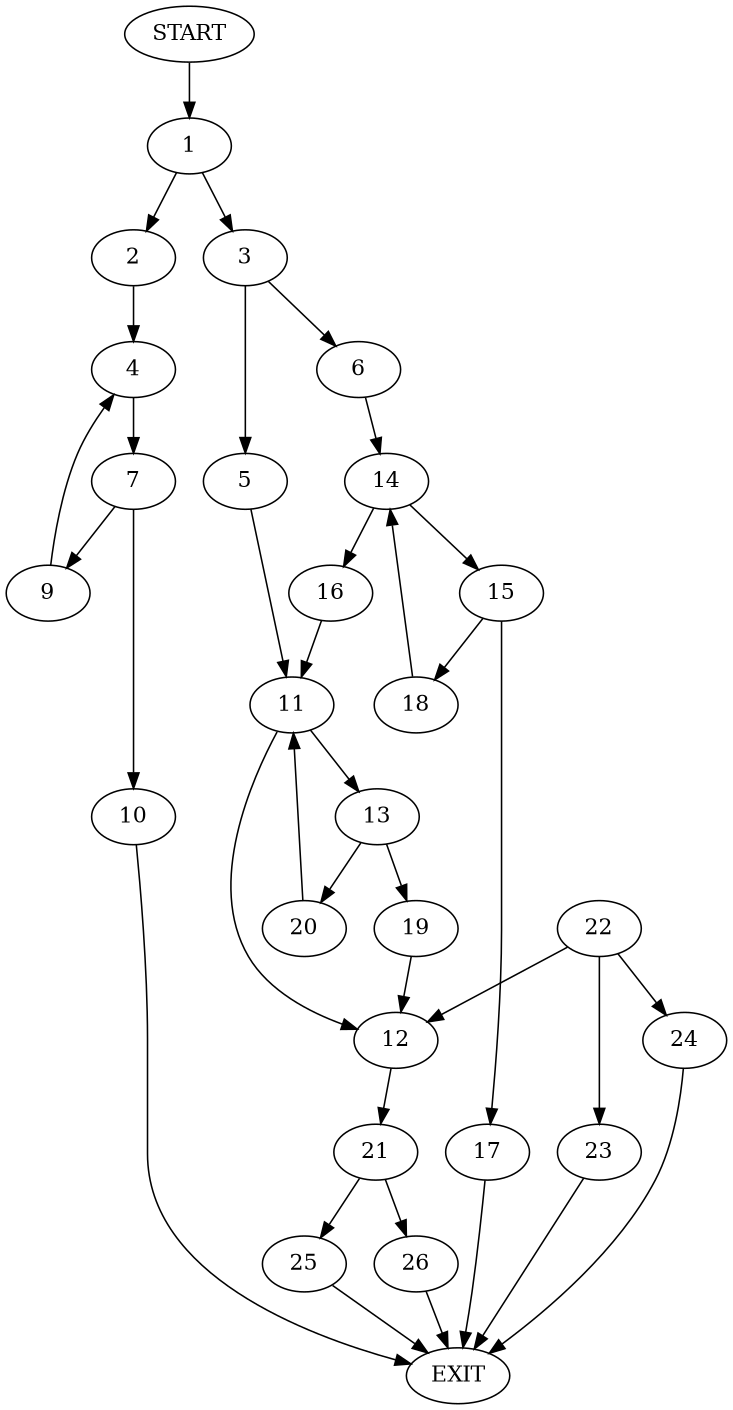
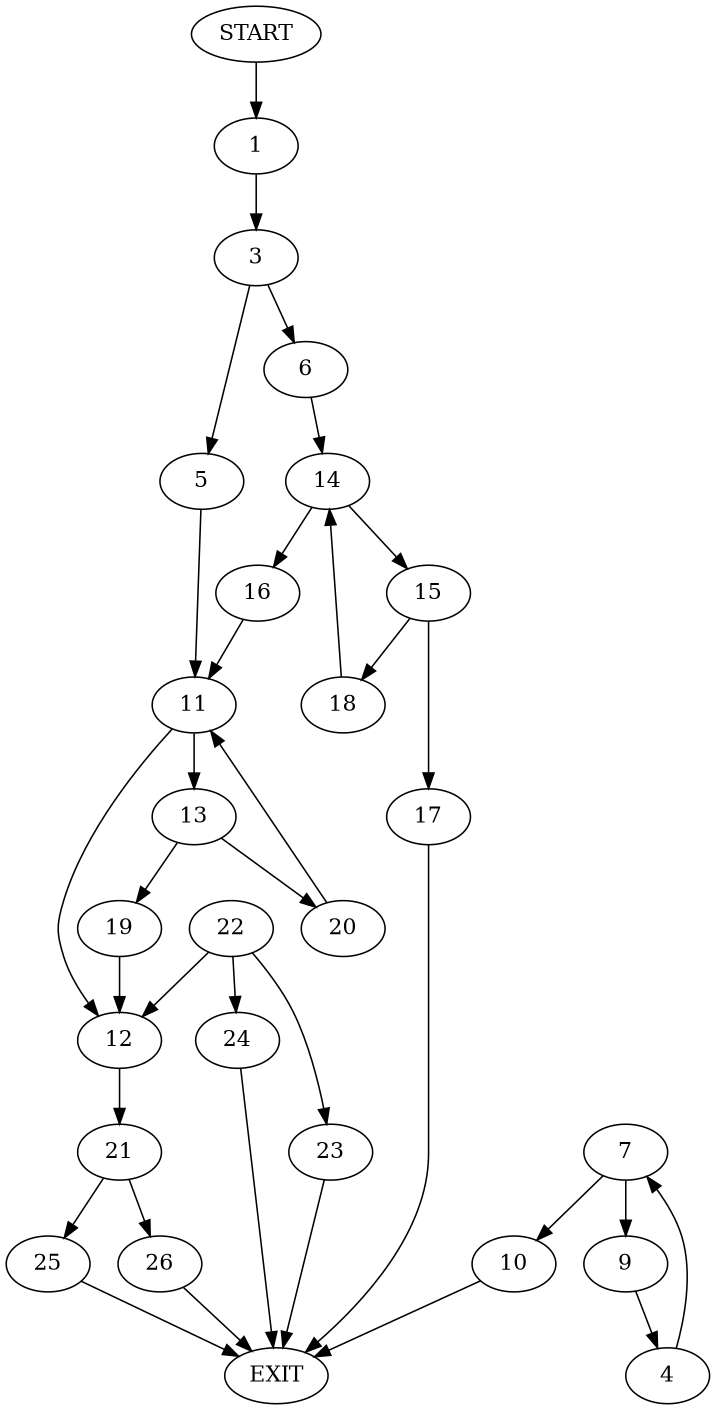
node "2": removed
